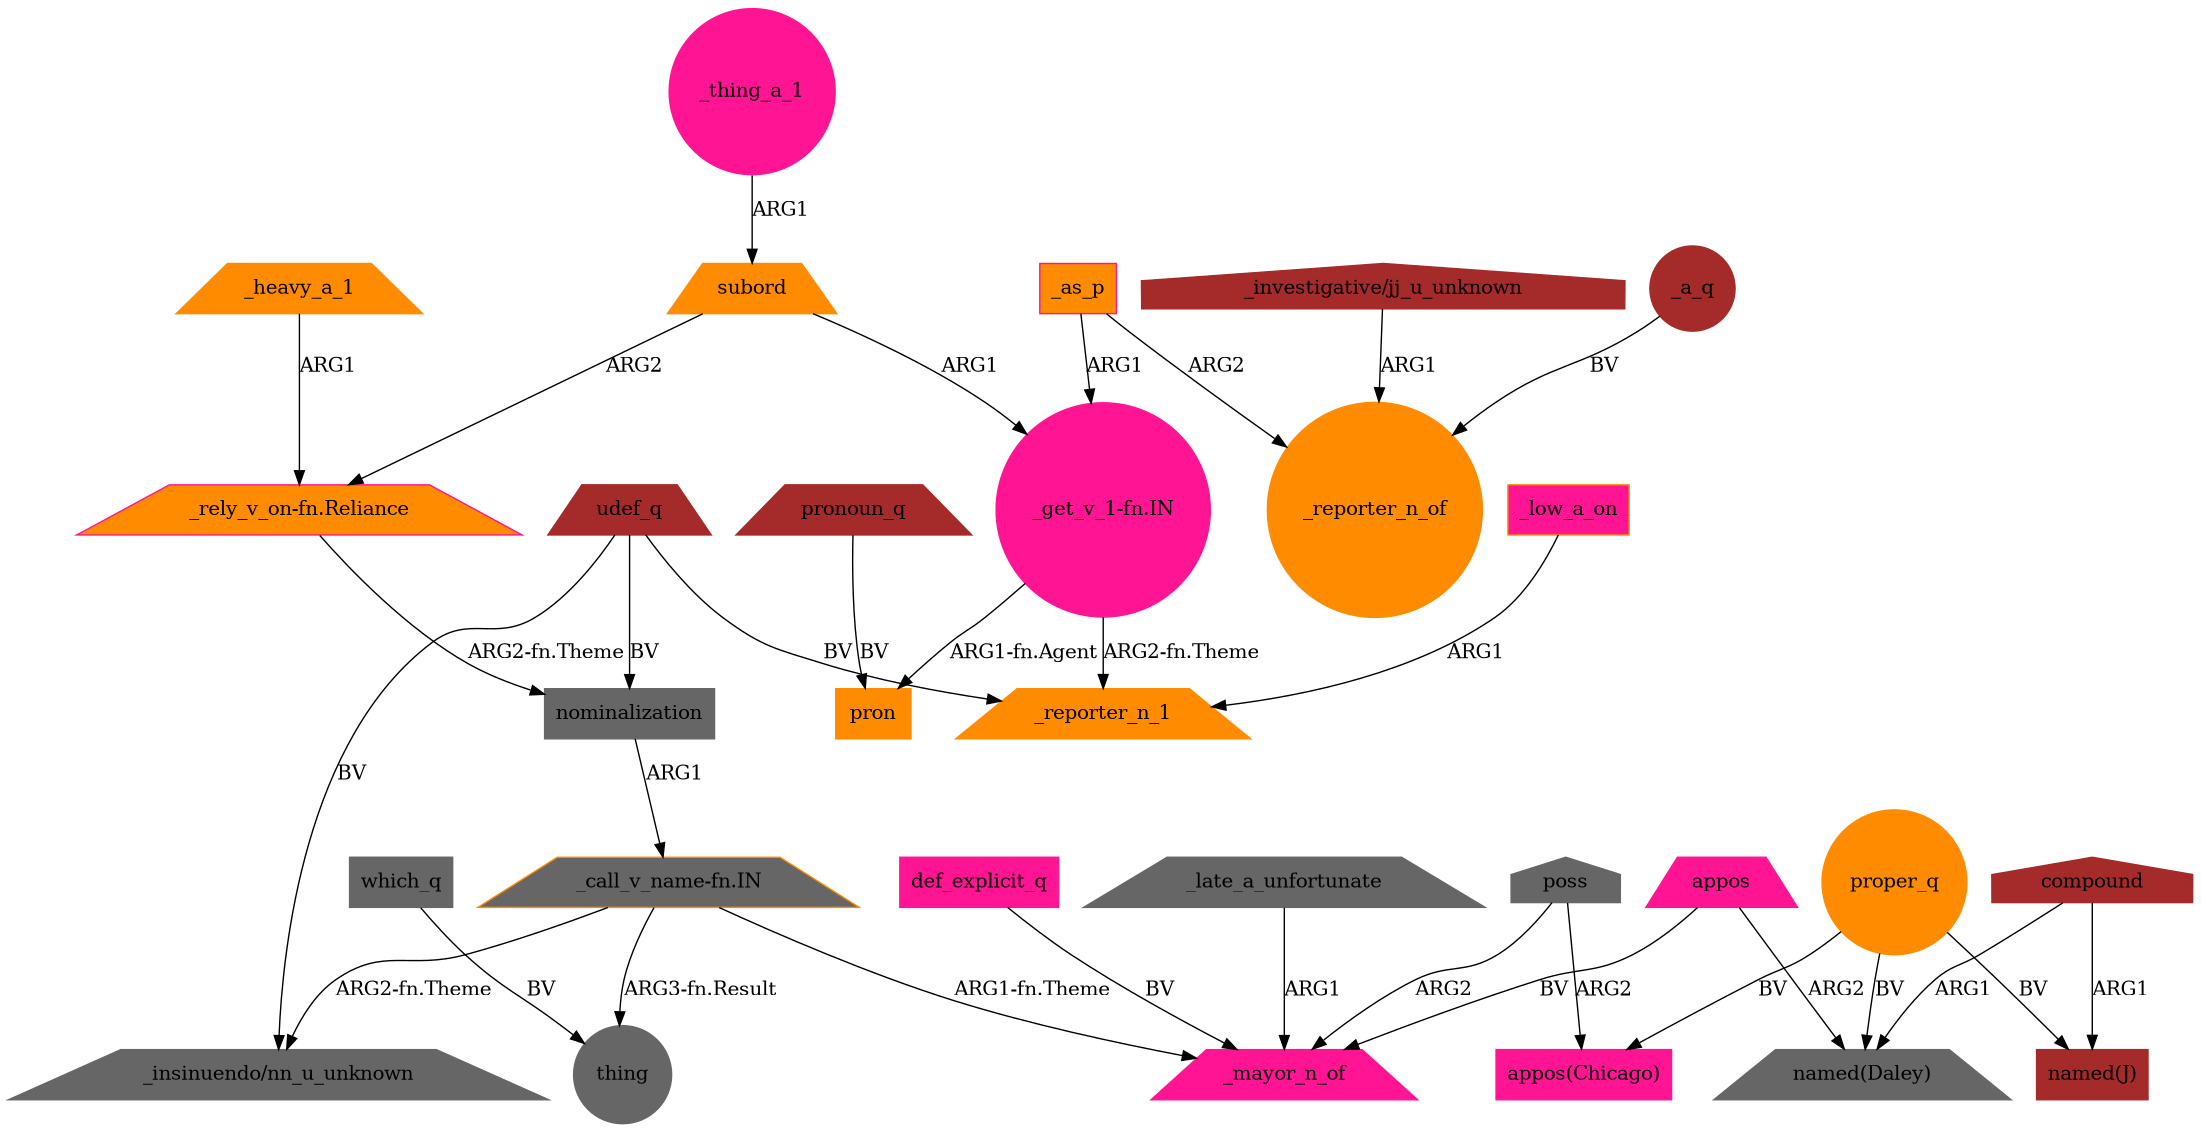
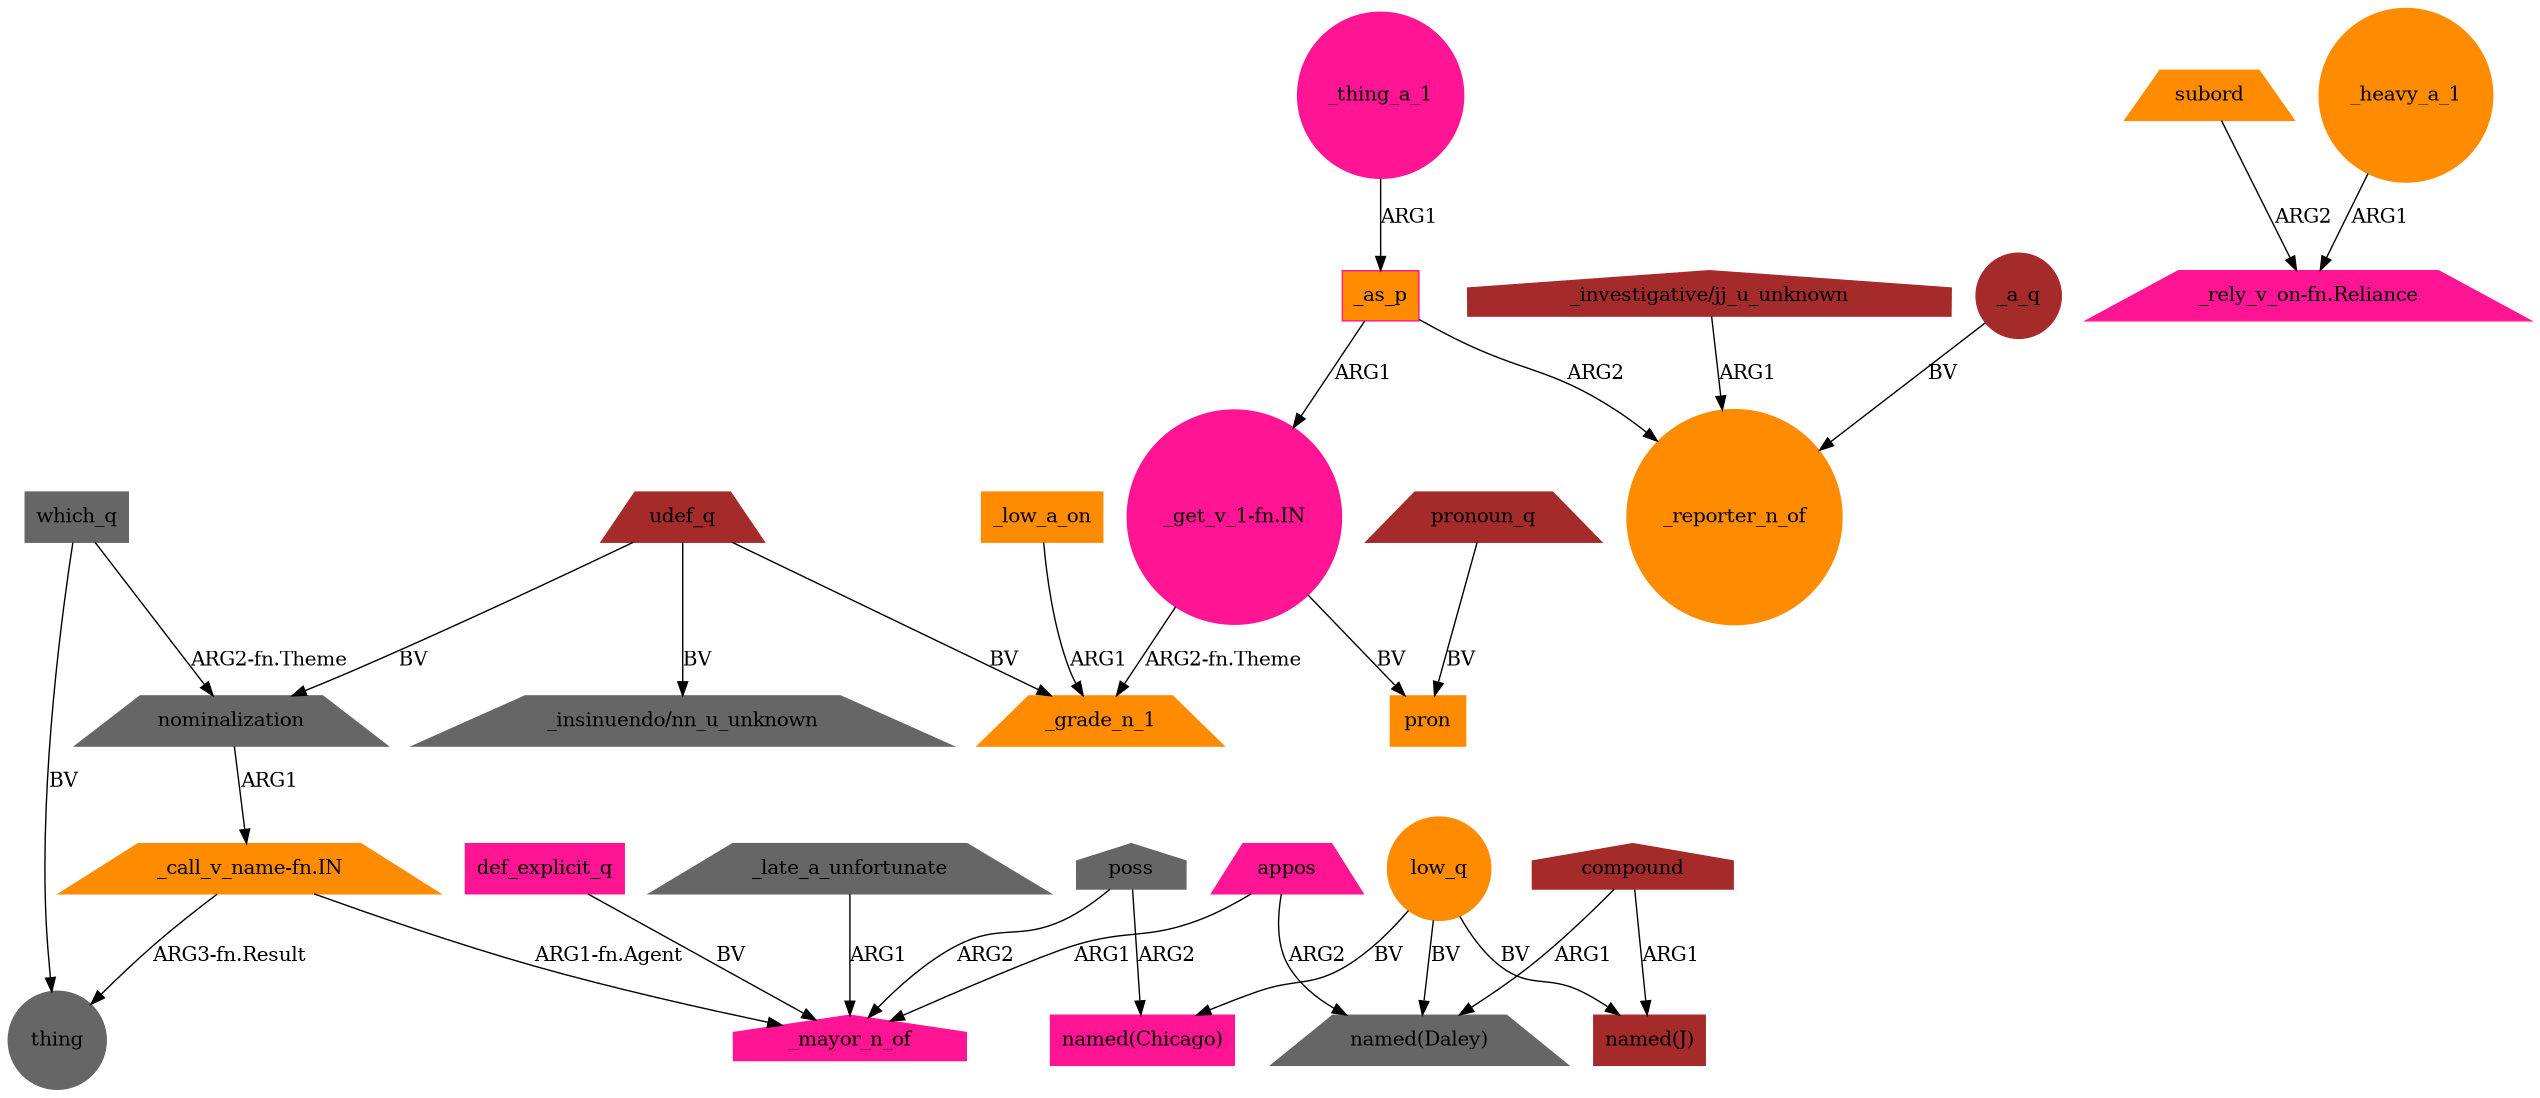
edge "_thing_a_1" -> "subord": now "_thing_a_1" -> "_as_p"
node "_heavy_a_1": shape trapezium -> circle
edge "subord" -> "_get_v_1-fn.IN": removed, label "ARG1"
node "_rely_v_on-fn.Reliance": fillcolor darkorange -> deeppink
node "_low_a_on": fillcolor deeppink -> darkorange
edge "_rely_v_on-fn.Reliance" -> "nominalization": now "which_q" -> "nominalization"
edge "_get_v_1-fn.IN" -> "pron": label "ARG1-fn.Agent" -> "BV"
node "nominalization": shape box -> trapezium
node "_reporter_n_1": label "_reporter_n_1" -> "_grade_n_1"
node "_call_v_name-fn.IN": fillcolor gray40 -> darkorange
node "proper_q": label "proper_q" -> "low_q"
edge "_call_v_name-fn.IN" -> "_insinuendo/nn_u_unknown": removed, label "ARG2-fn.Theme"
edge "_call_v_name-fn.IN" -> "_mayor_n_of": label "ARG1-fn.Theme" -> "ARG1-fn.Agent"
edge "appos" -> "_mayor_n_of": label "BV" -> "ARG1"
node "_mayor_n_of": shape trapezium -> house
node "appos(Chicago)": label "appos(Chicago)" -> "named(Chicago)"
